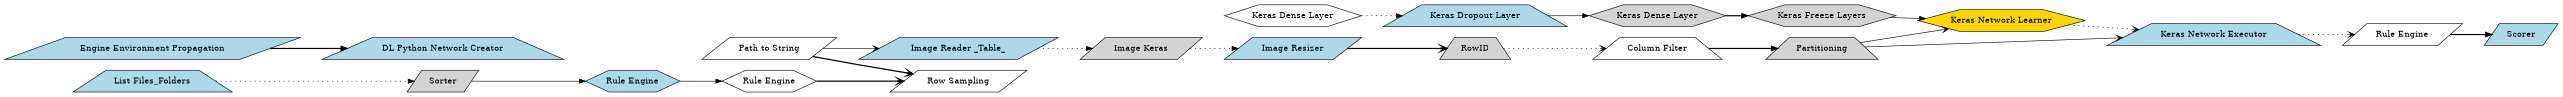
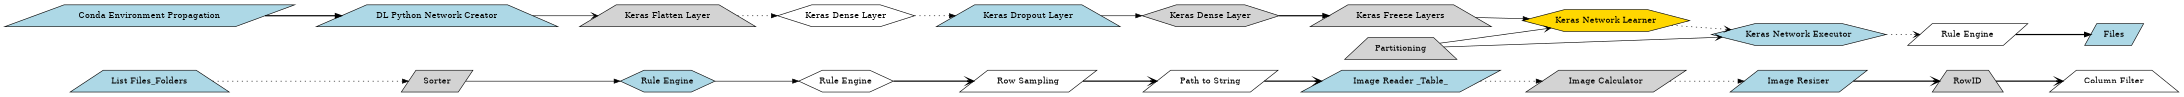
node "Keras Flatten Layer": added
node "Keras Freeze Layers": shape hexagon -> trapezium
node "Keras Network Executor": shape trapezium -> hexagon
node "Scorer": label "Scorer" -> "Files"
node "Engine Environment Propagation": label "Engine Environment Propagation" -> "Conda Environment Propagation"
edge "Path to String" -> "Image Reader _Table_": style solid -> bold
node "Image Keras": label "Image Keras" -> "Image Calculator"
edge "RowID" -> "Column Filter": style dotted -> bold
edge "Column Filter" -> "Partitioning": removed
edge "Path to String" -> "Row Sampling": reversed
